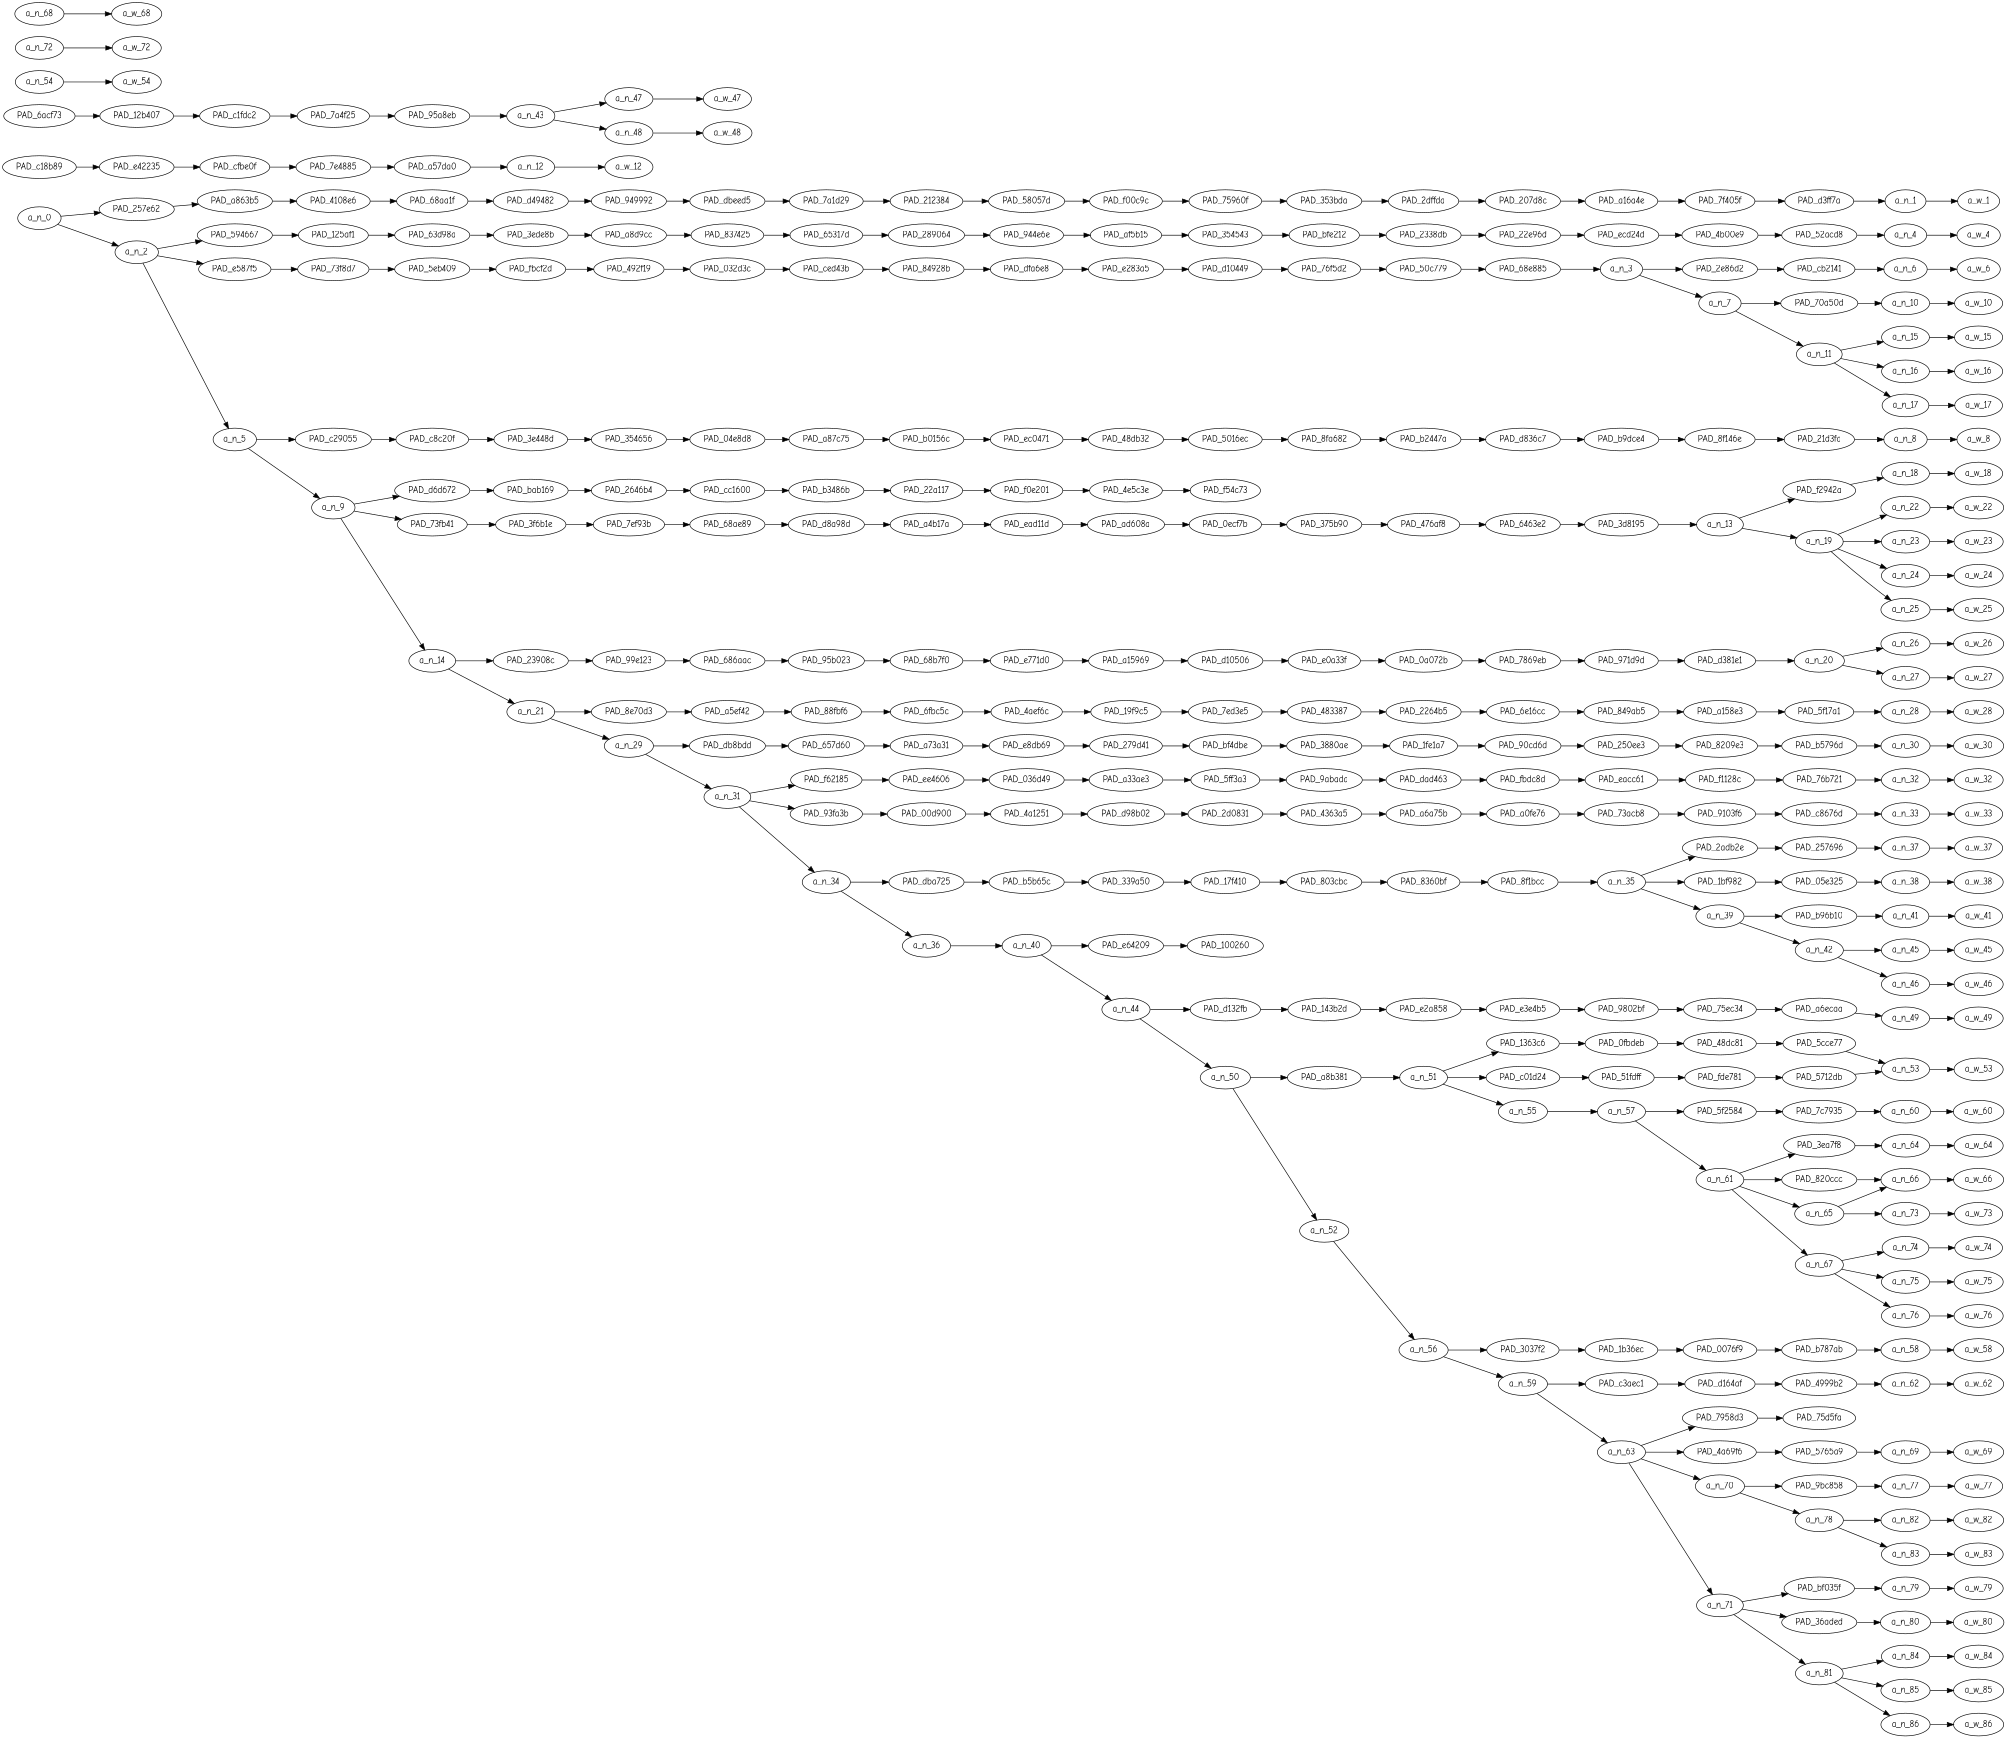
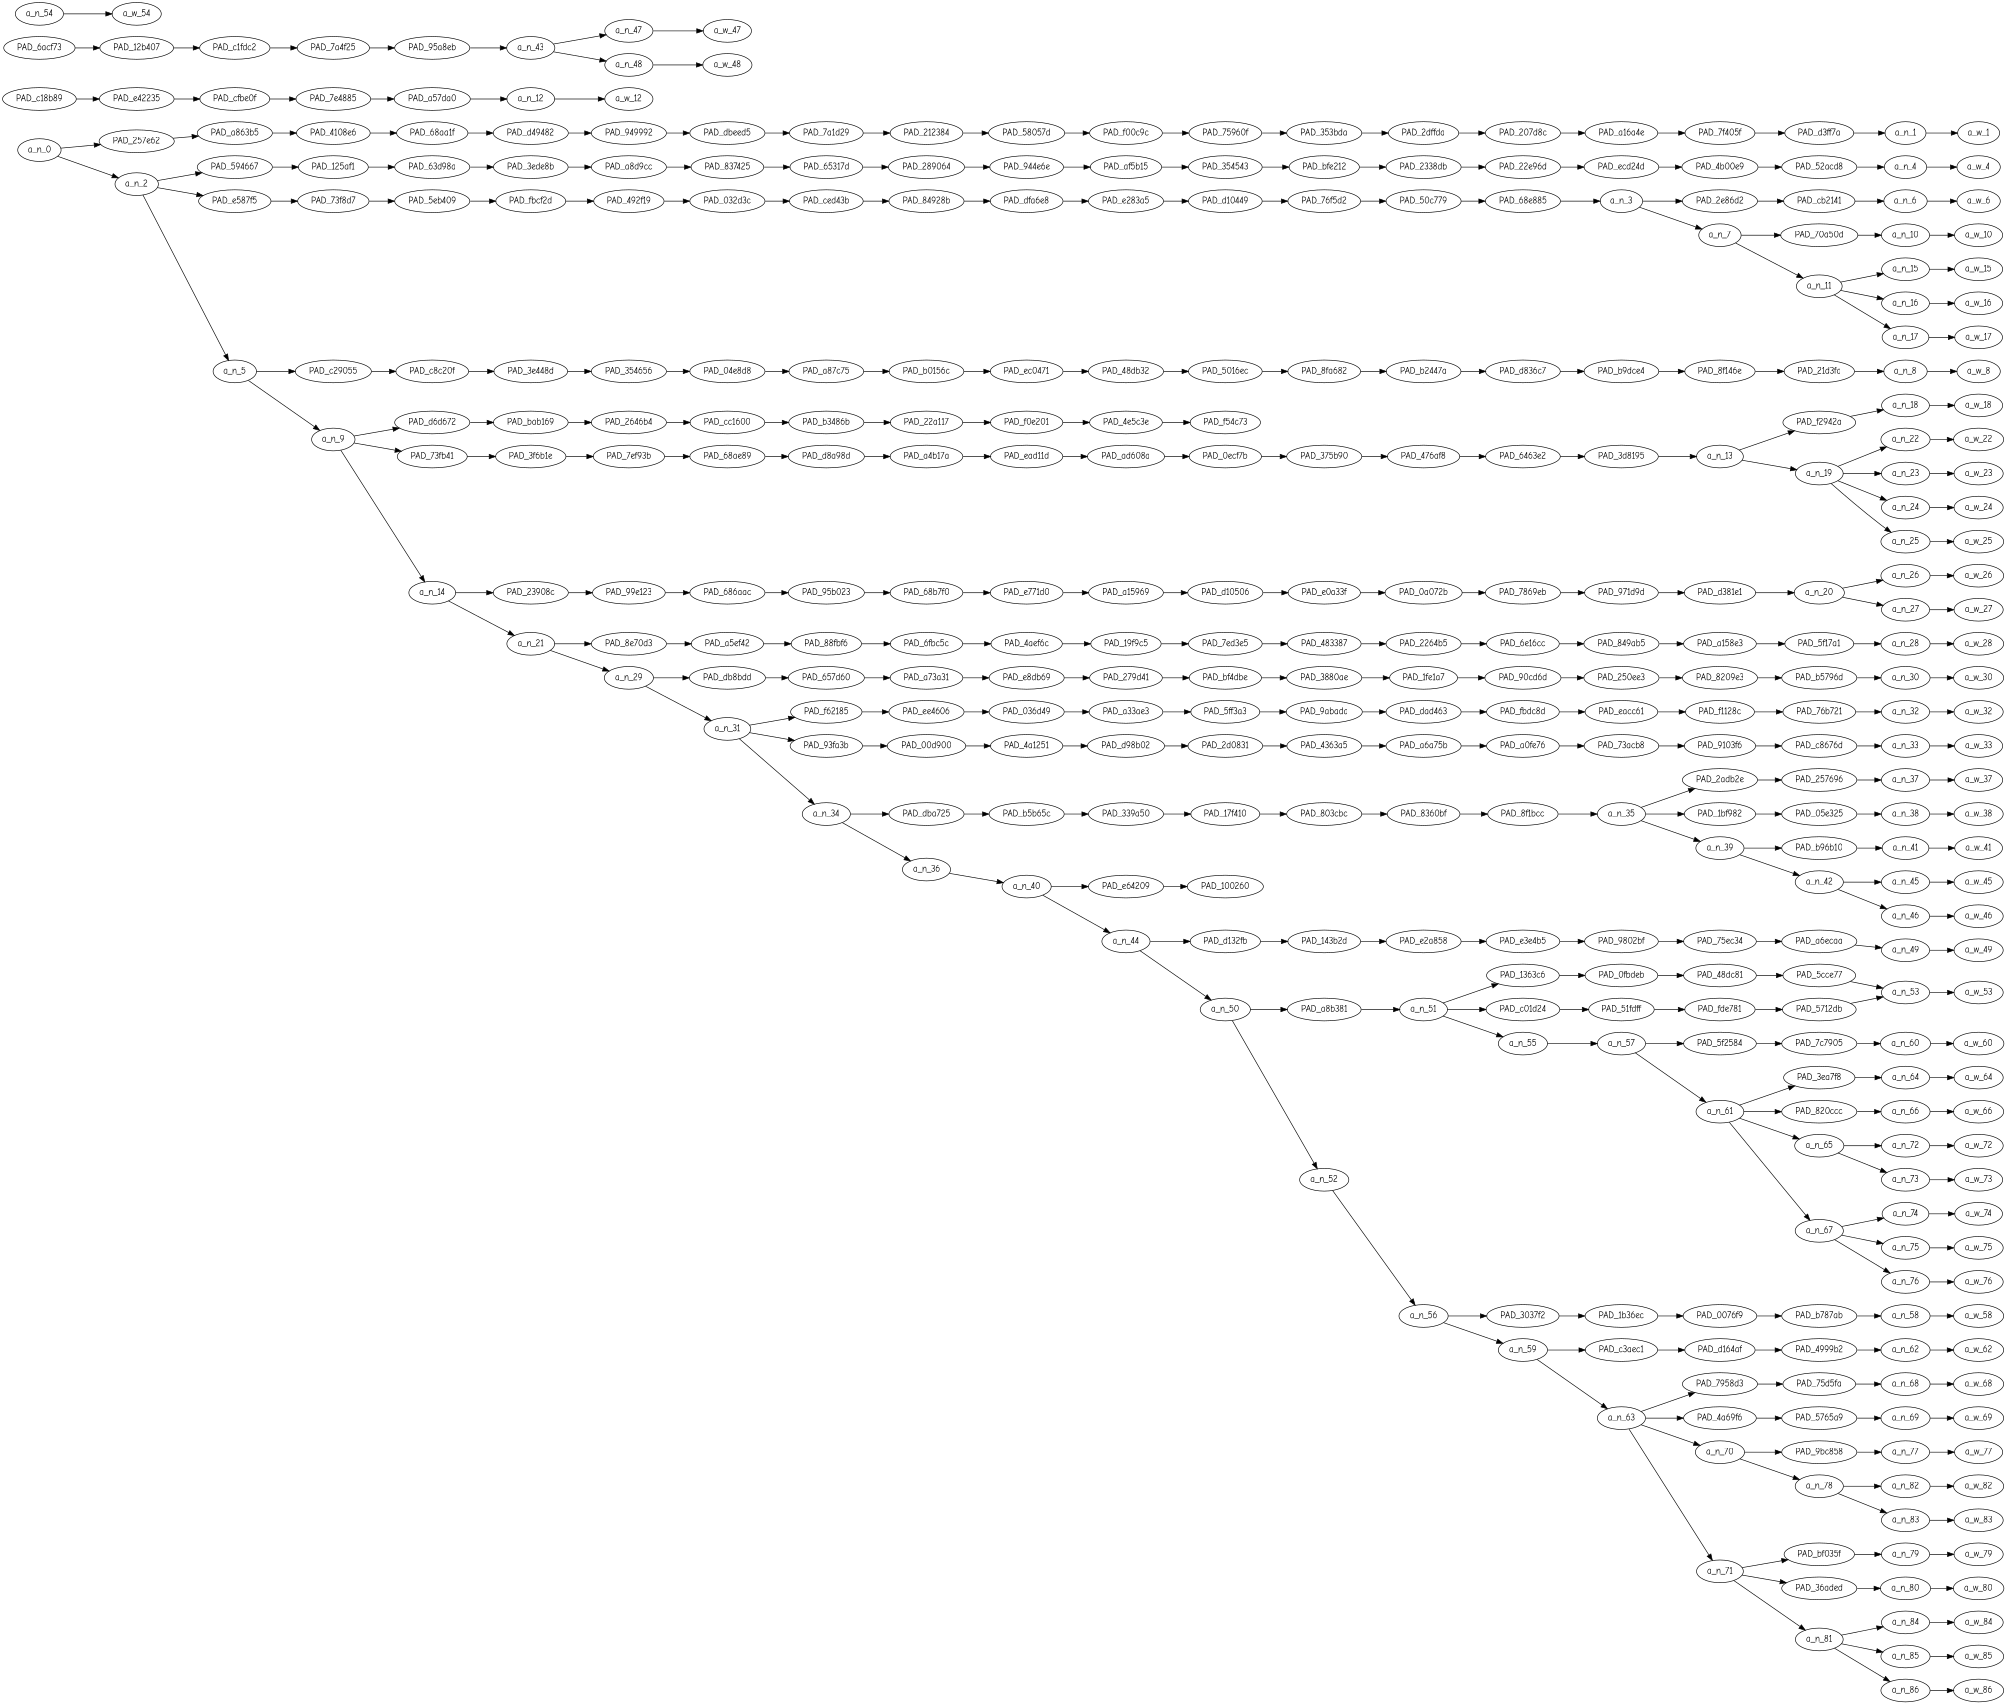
node "PAD_7c7935": label "PAD_7c7935" -> "PAD_7c7905"
edge "a_n_65" -> "a_n_66": now "a_n_65" -> "a_n_72"
edge "PAD_75d5fa" -> "a_n_68": added
